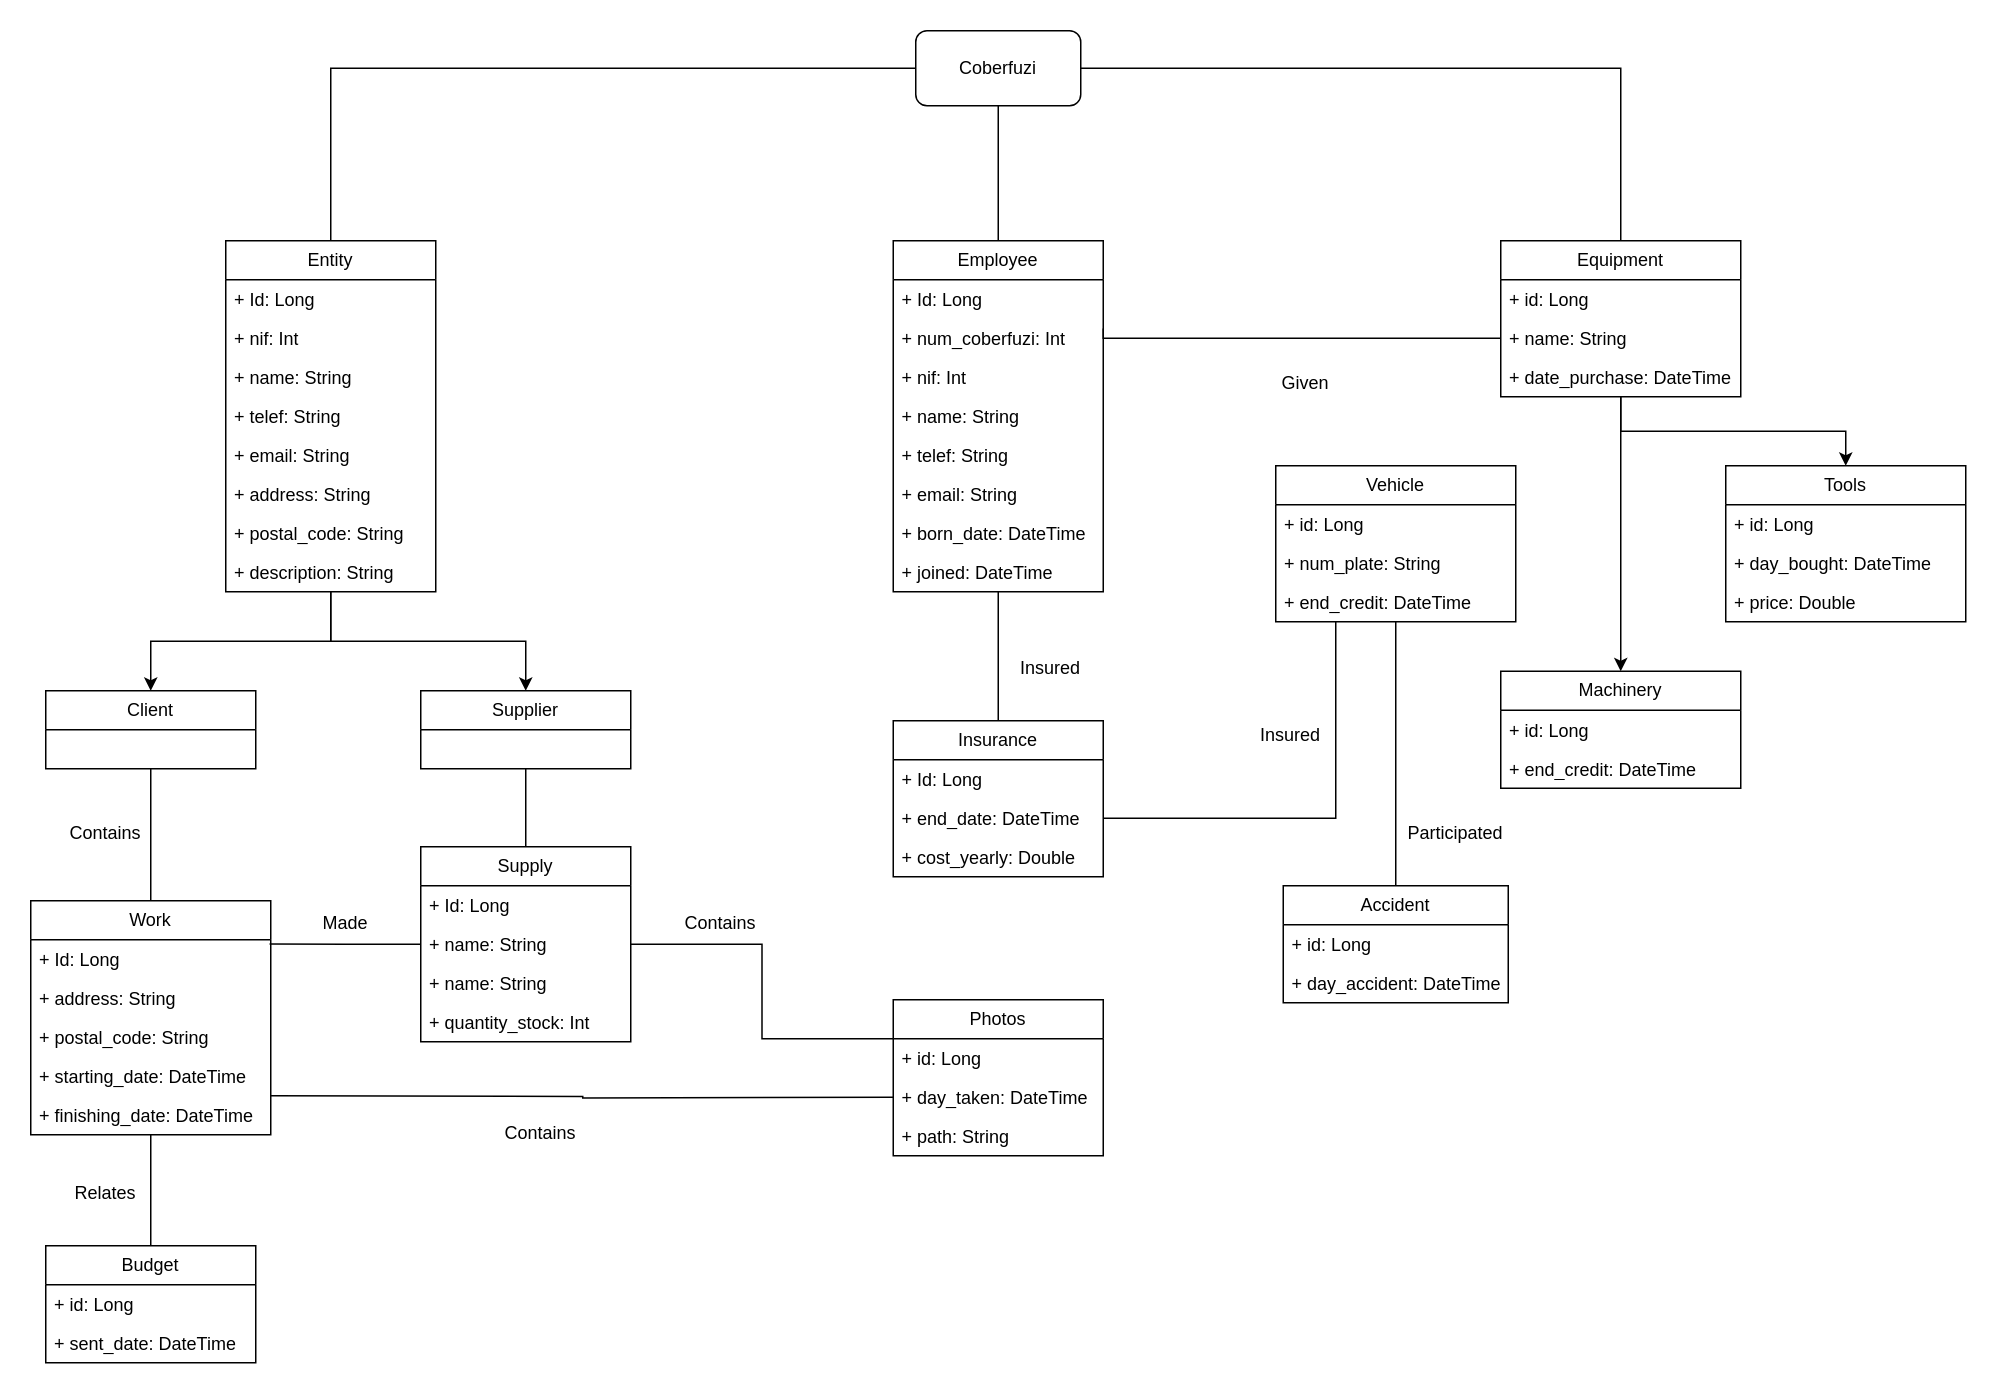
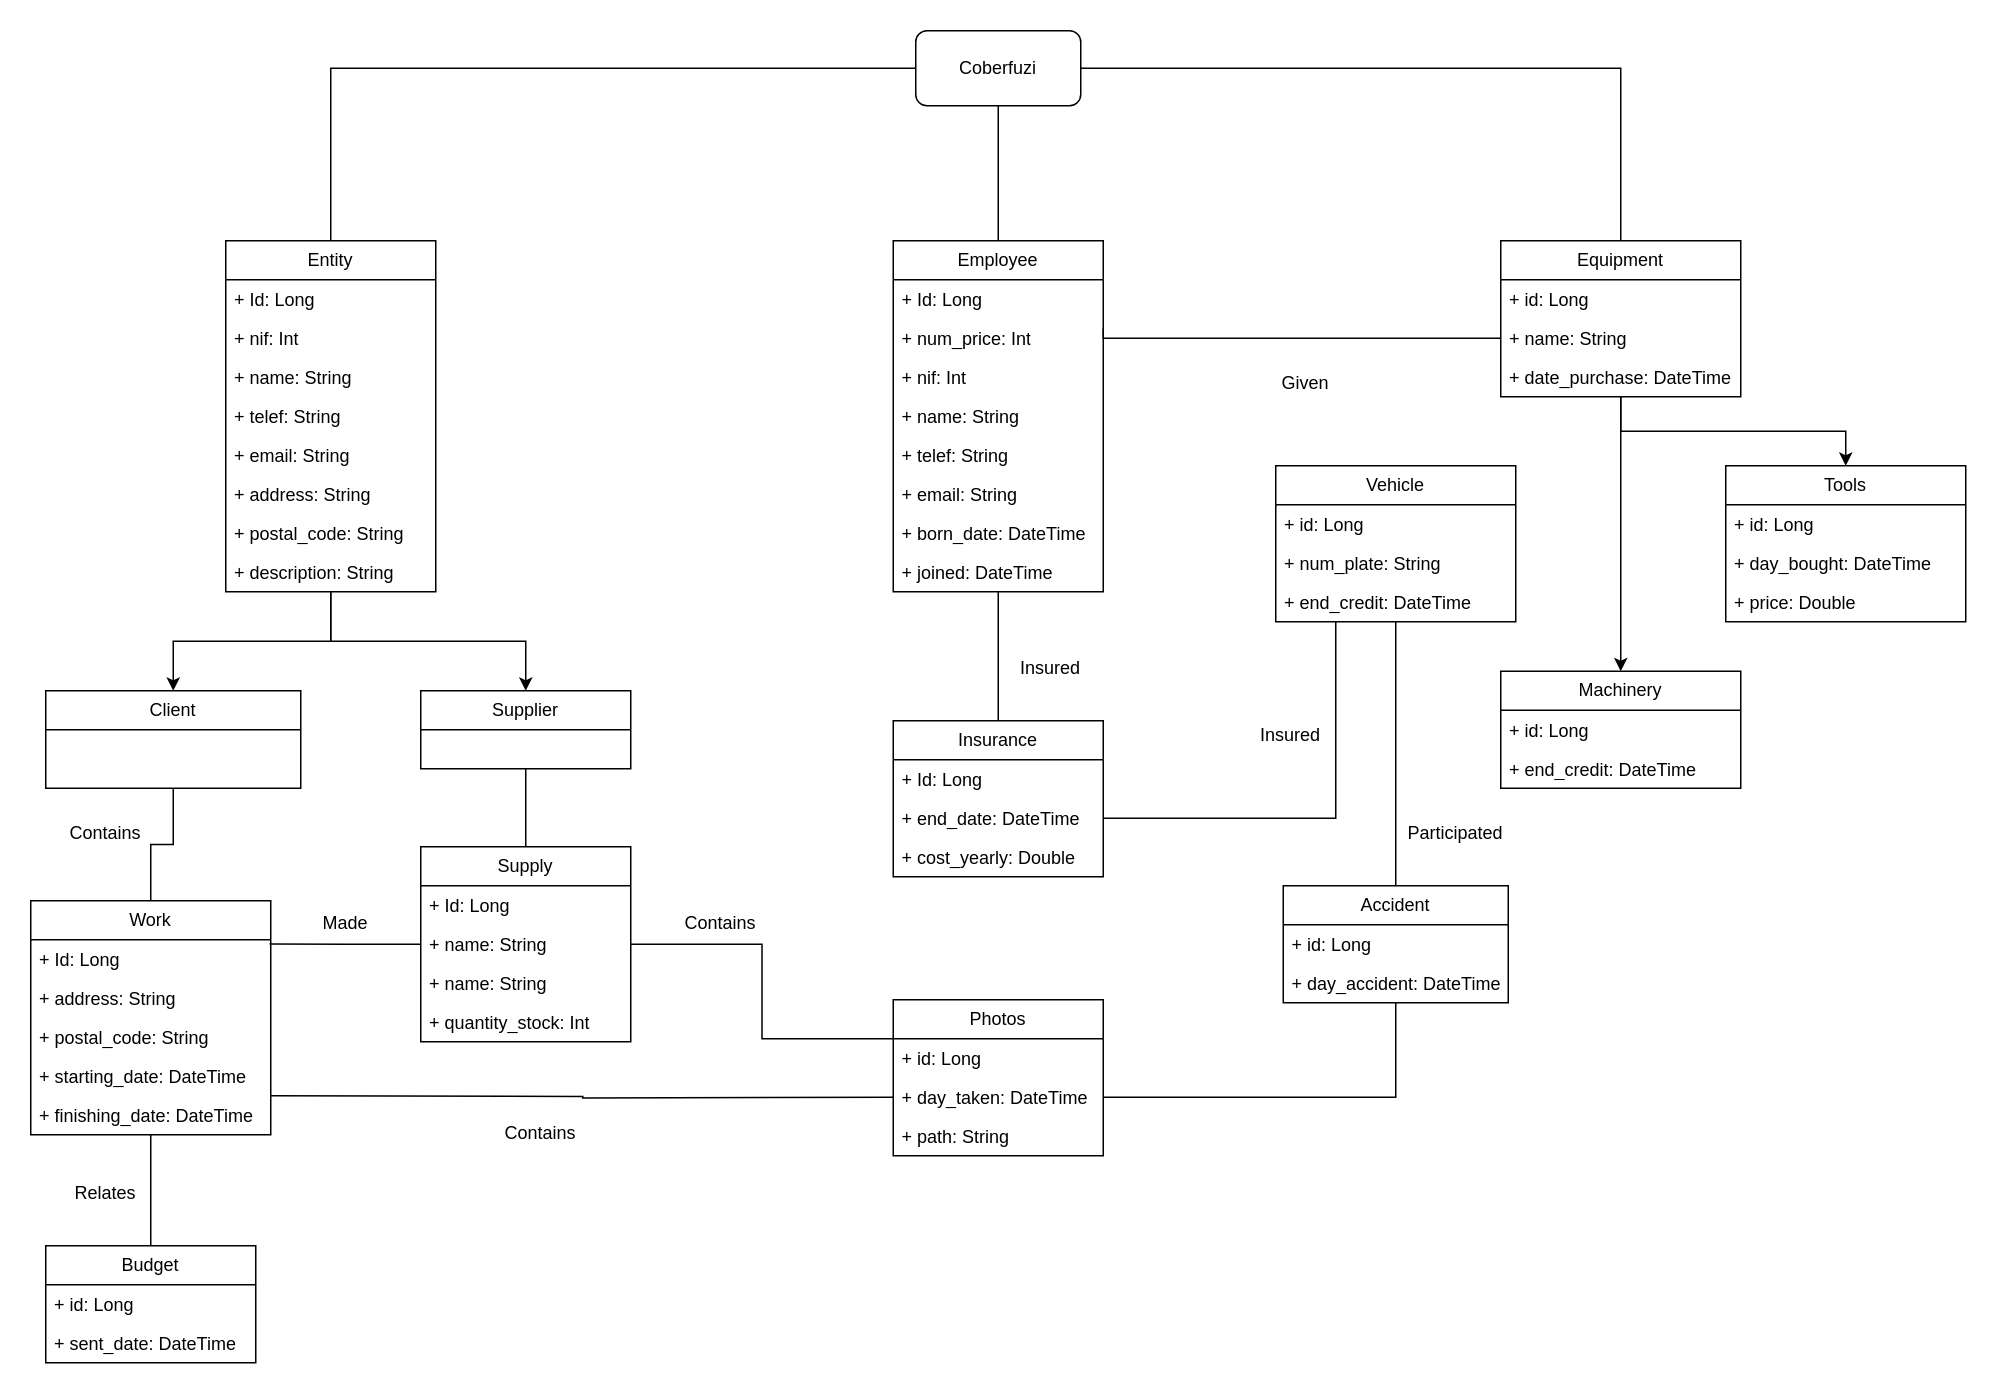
node "+ num_coberfuzi: Int": label "+ num_coberfuzi: Int" -> "+ num_price: Int"
node "Client": size 210x78 -> 255x98
edge "Accident" -- "+ day_taken: DateTime": added
